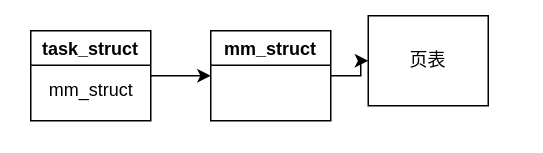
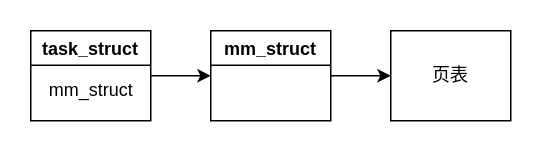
node "页表": moved (428, 61) -> (451, 76)
